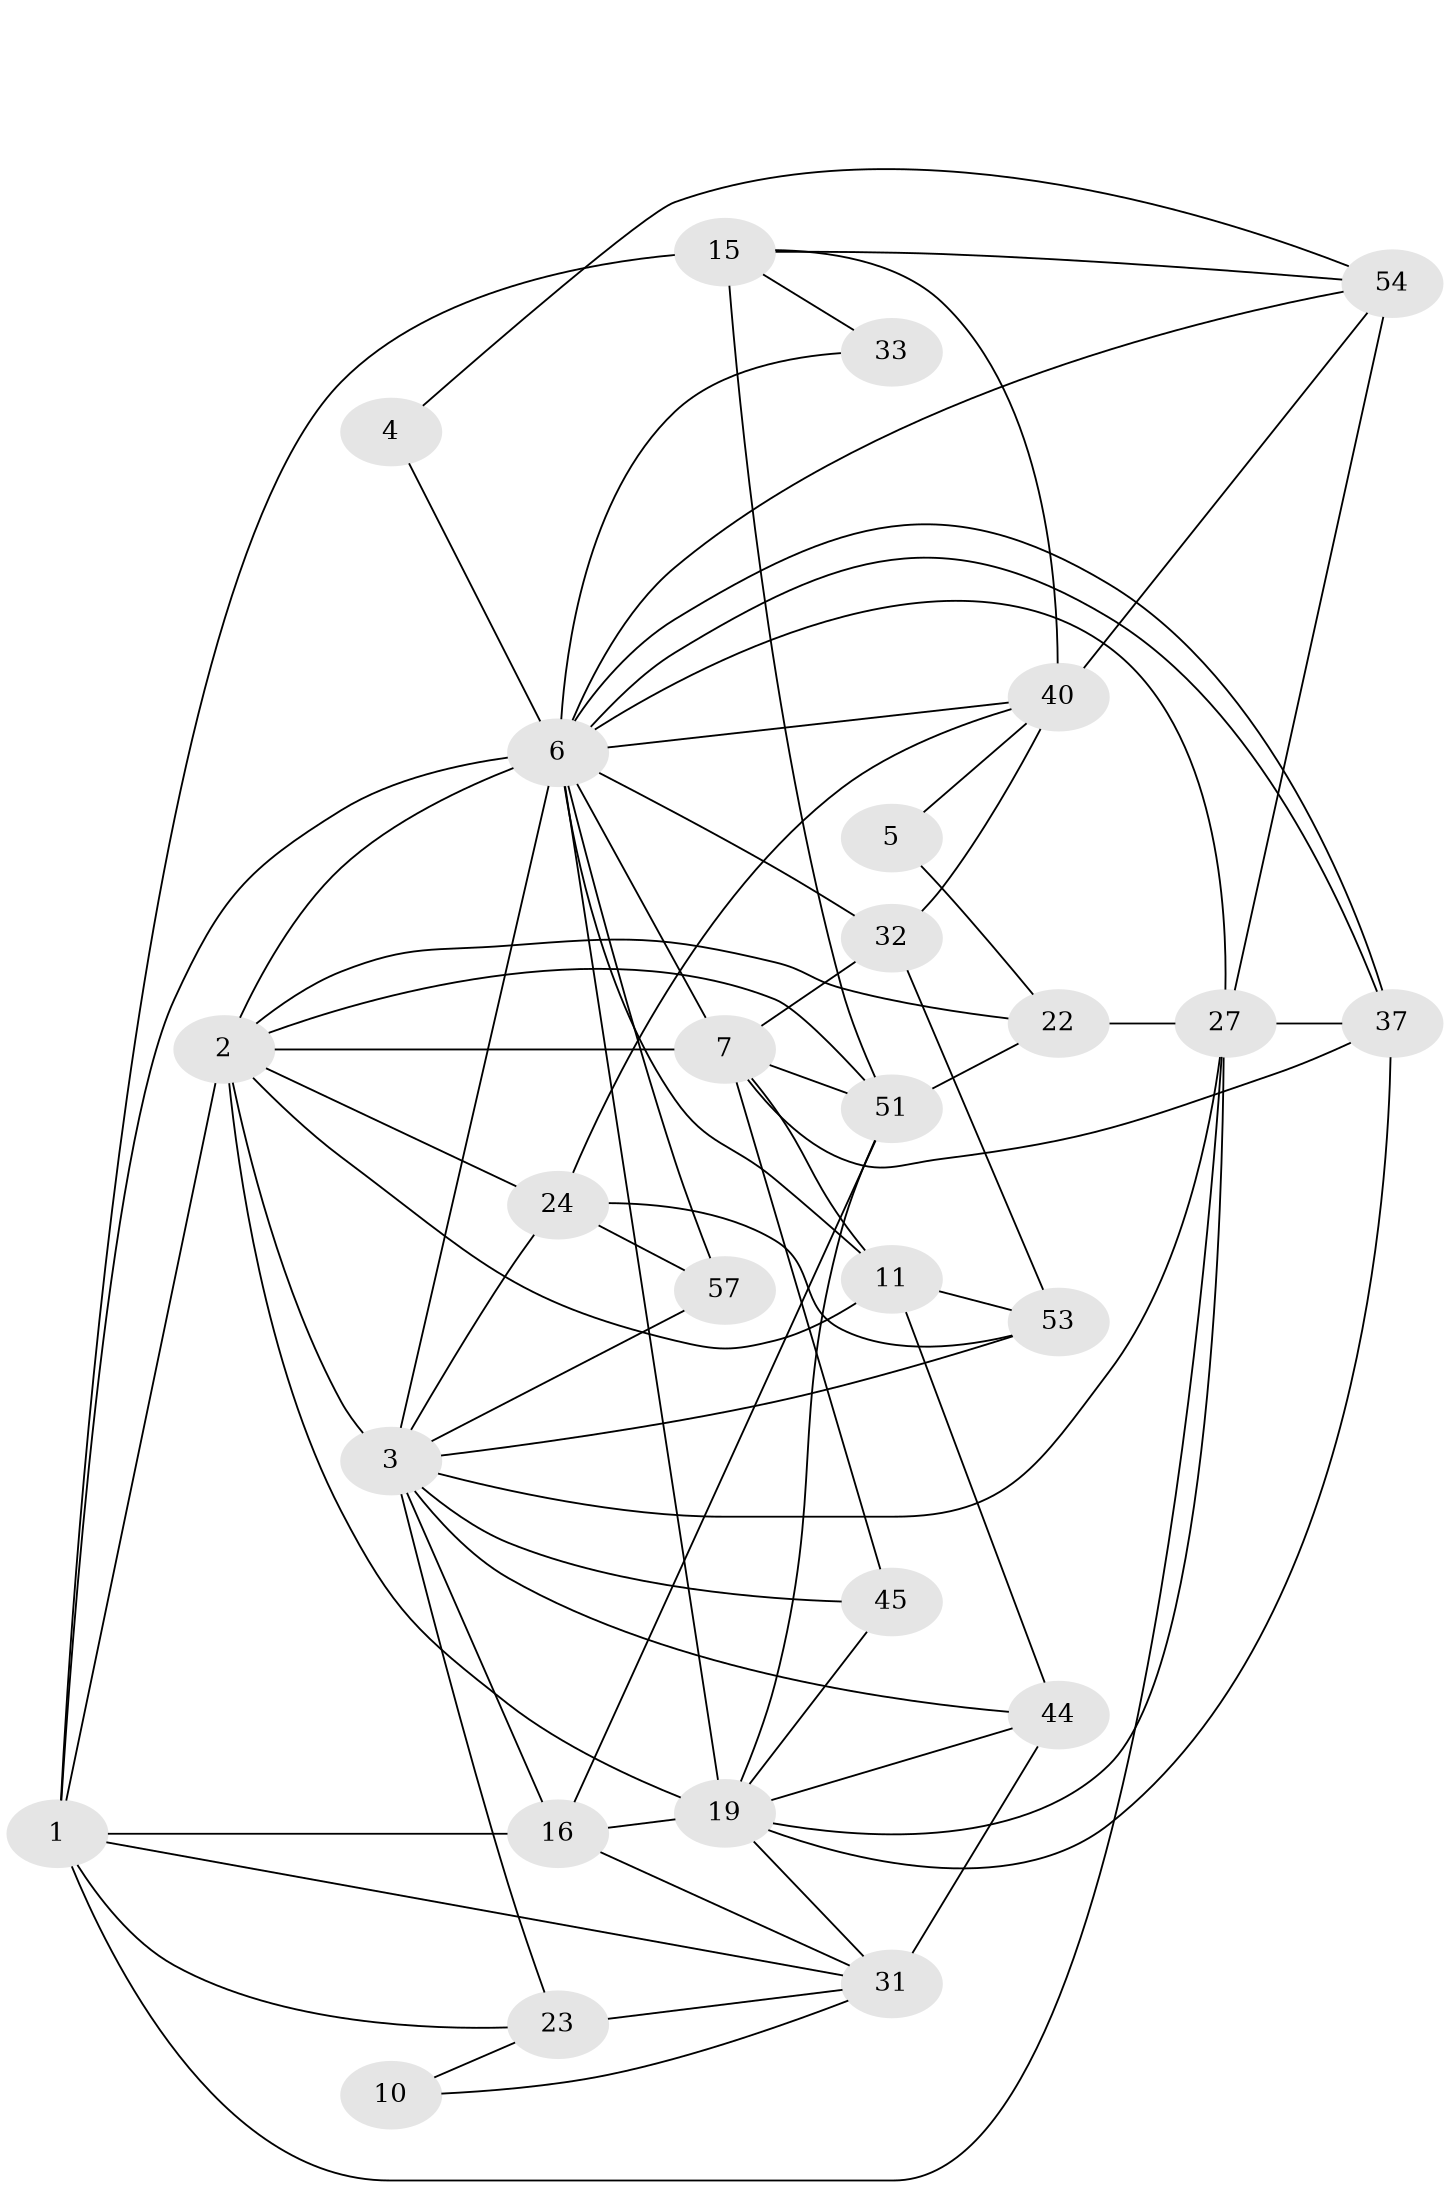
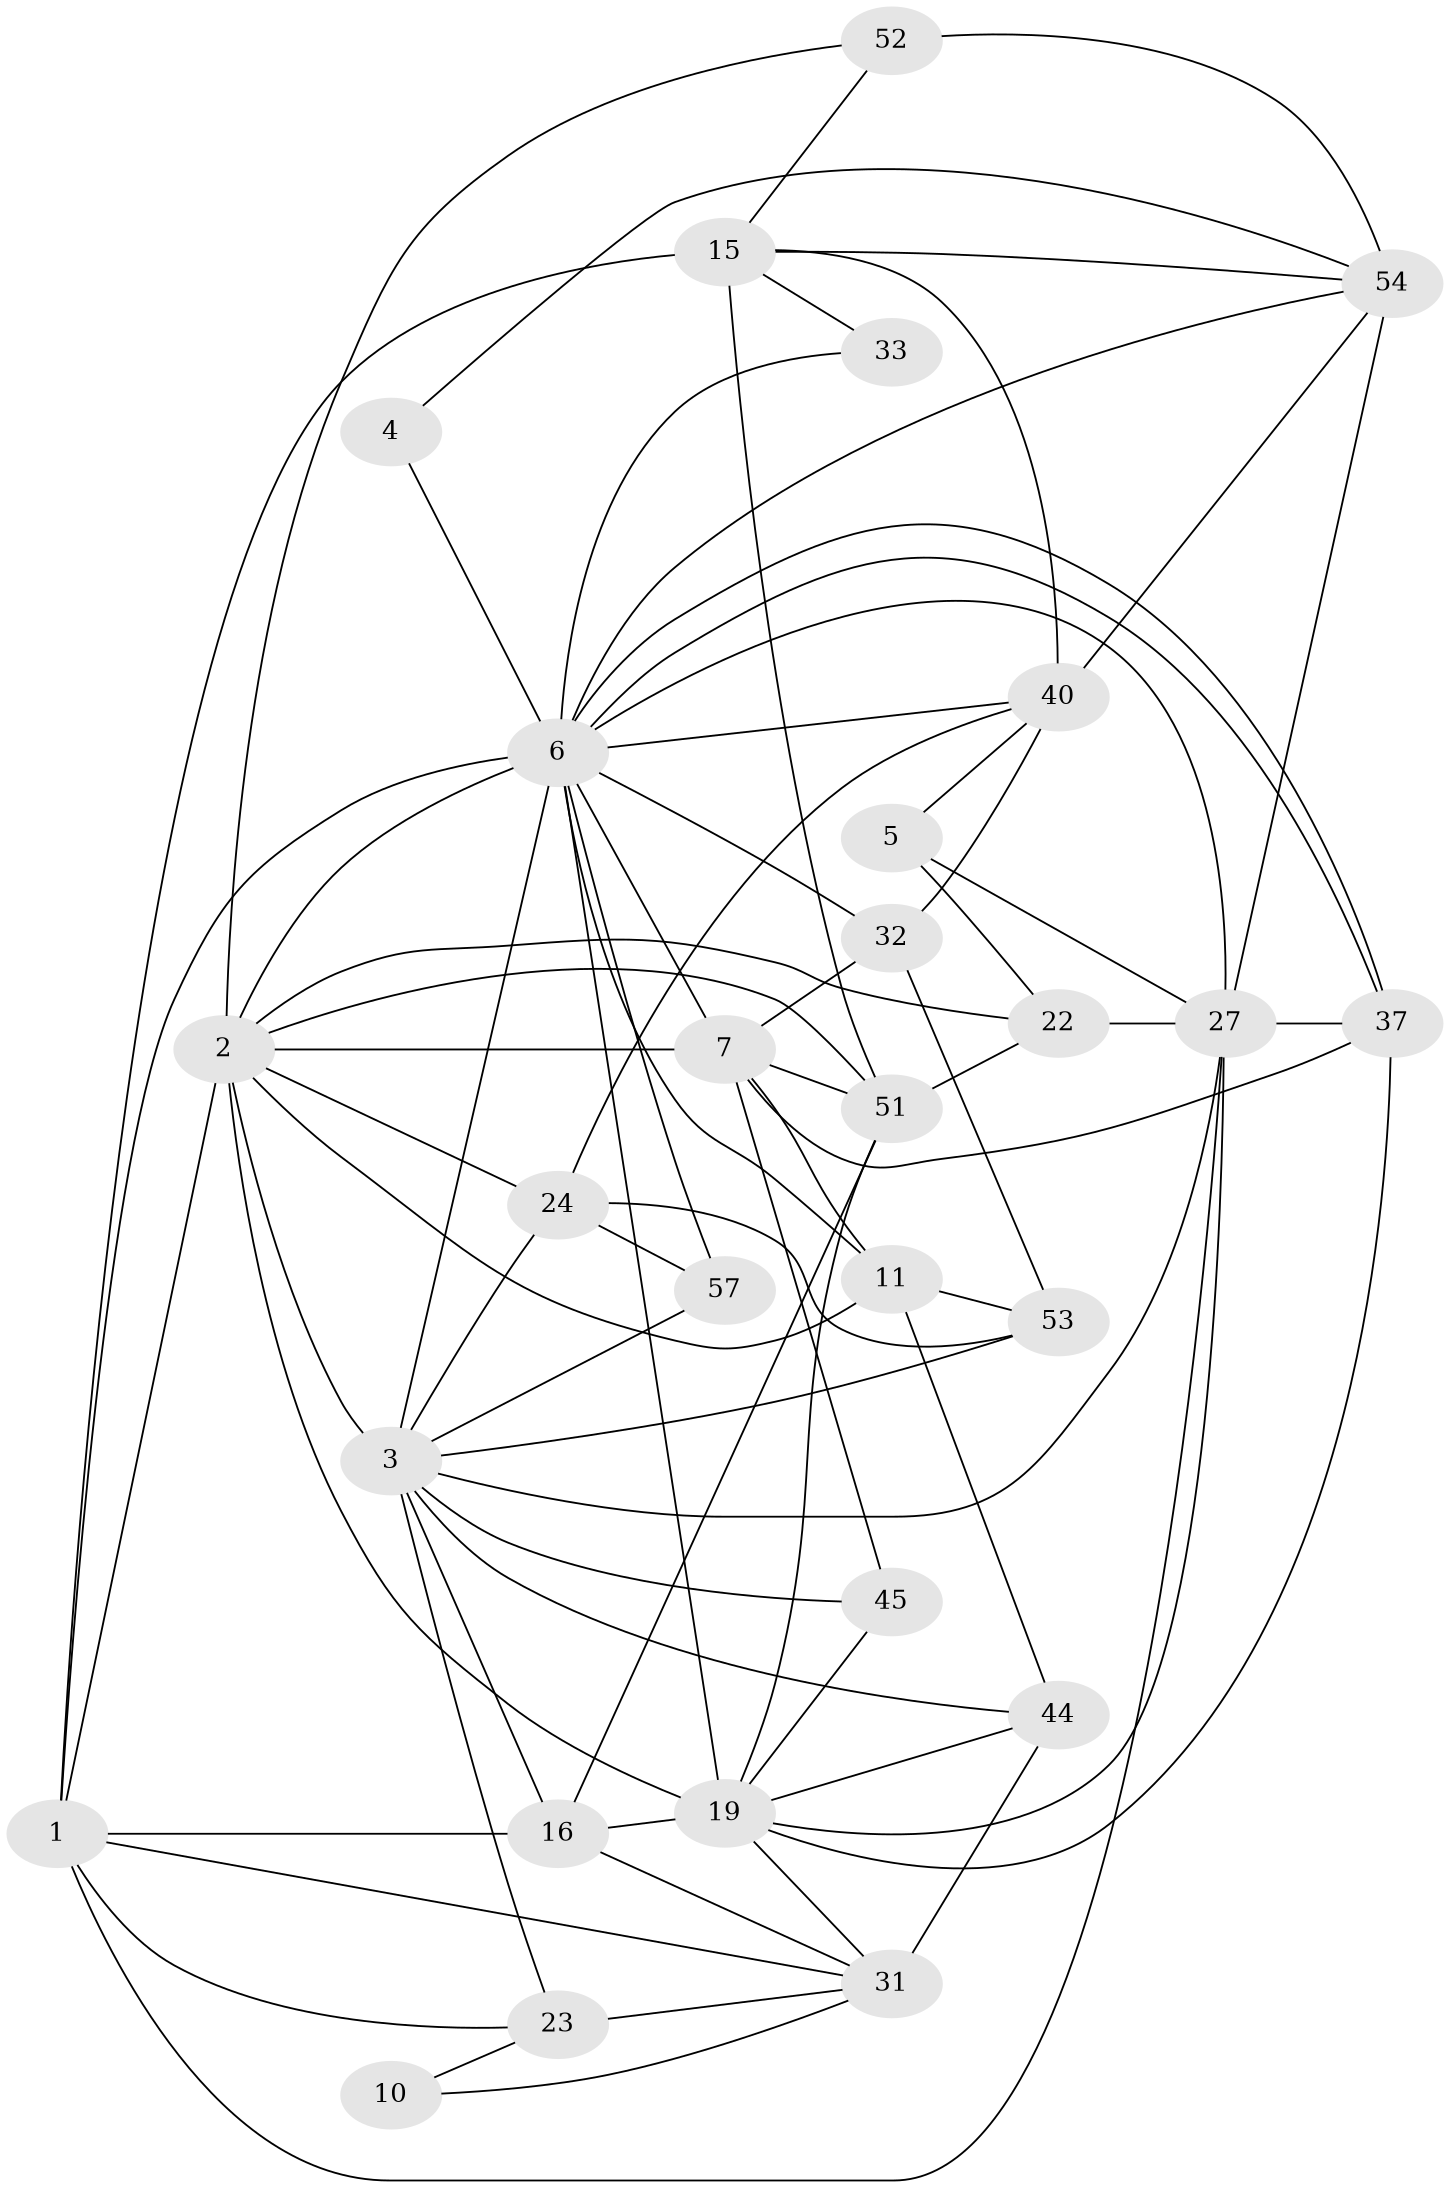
node "52": added
edge "5" -- "27": added
